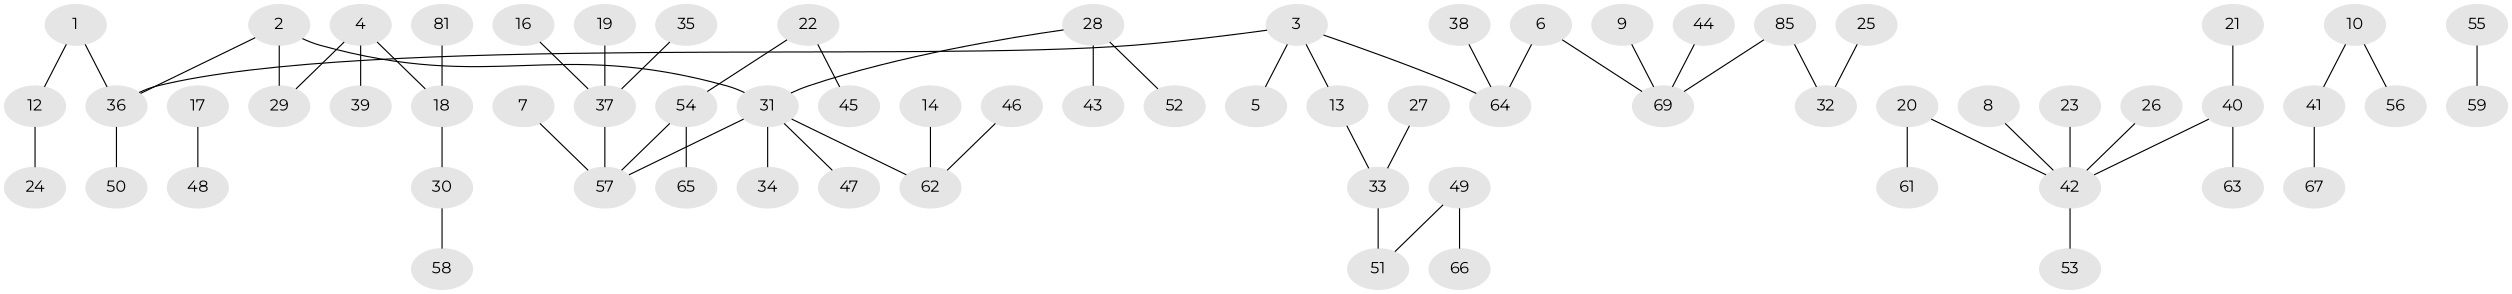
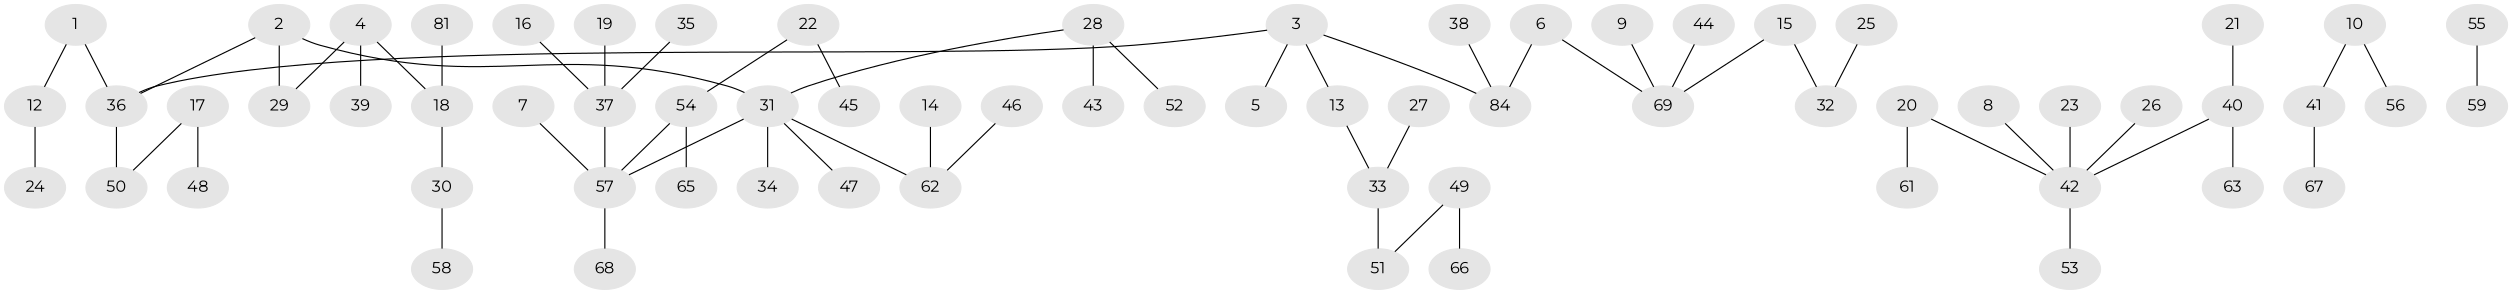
node "85": label "85" -> "15"
node "64": label "64" -> "84"
edge "17" -- "50": added
node "68": added
